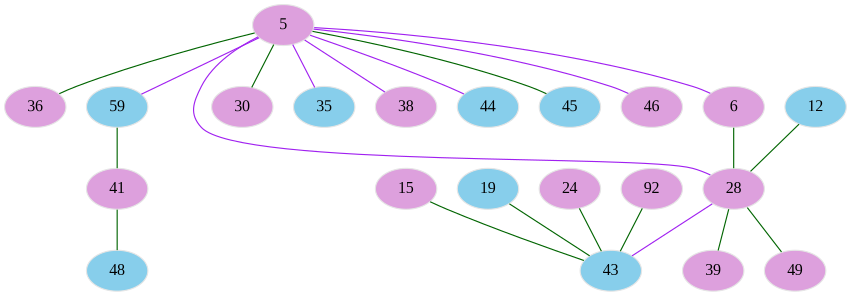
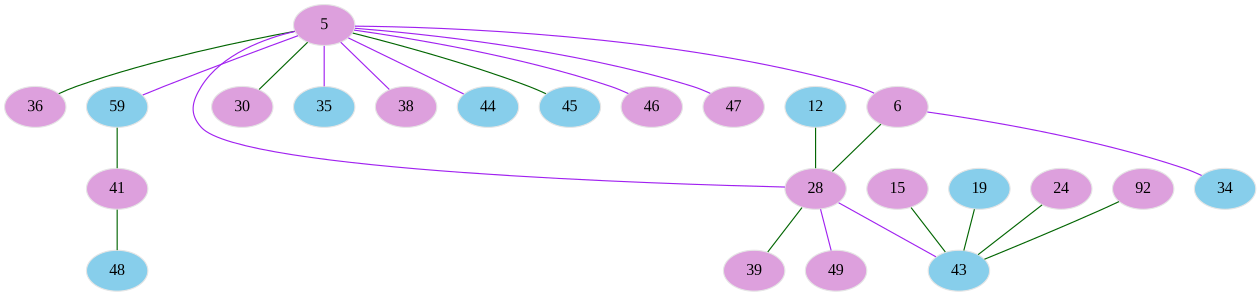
node "47": added
node "34": added
edge "28" -- "49": color darkgreen -> purple
